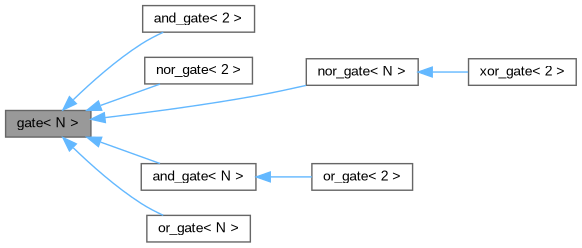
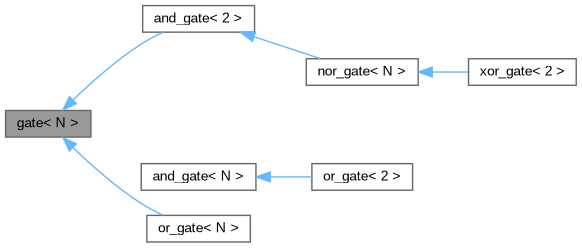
node "nor_gate< 2 >": removed
edge "nor_gate< N >" -> "gate< N >": now "nor_gate< N >" -> "and_gate< 2 >"
edge "and_gate< N >" -> "gate< N >": removed
